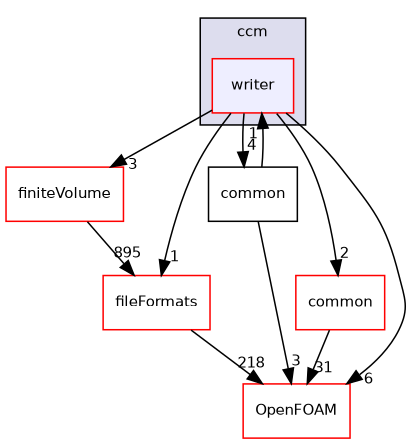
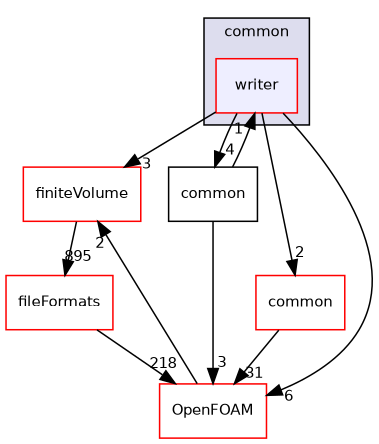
cluster "ccm": label "ccm" -> "common"
edge "writer" -> "fileFormats": removed
edge "OpenFOAM" -> "finiteVolume": added
